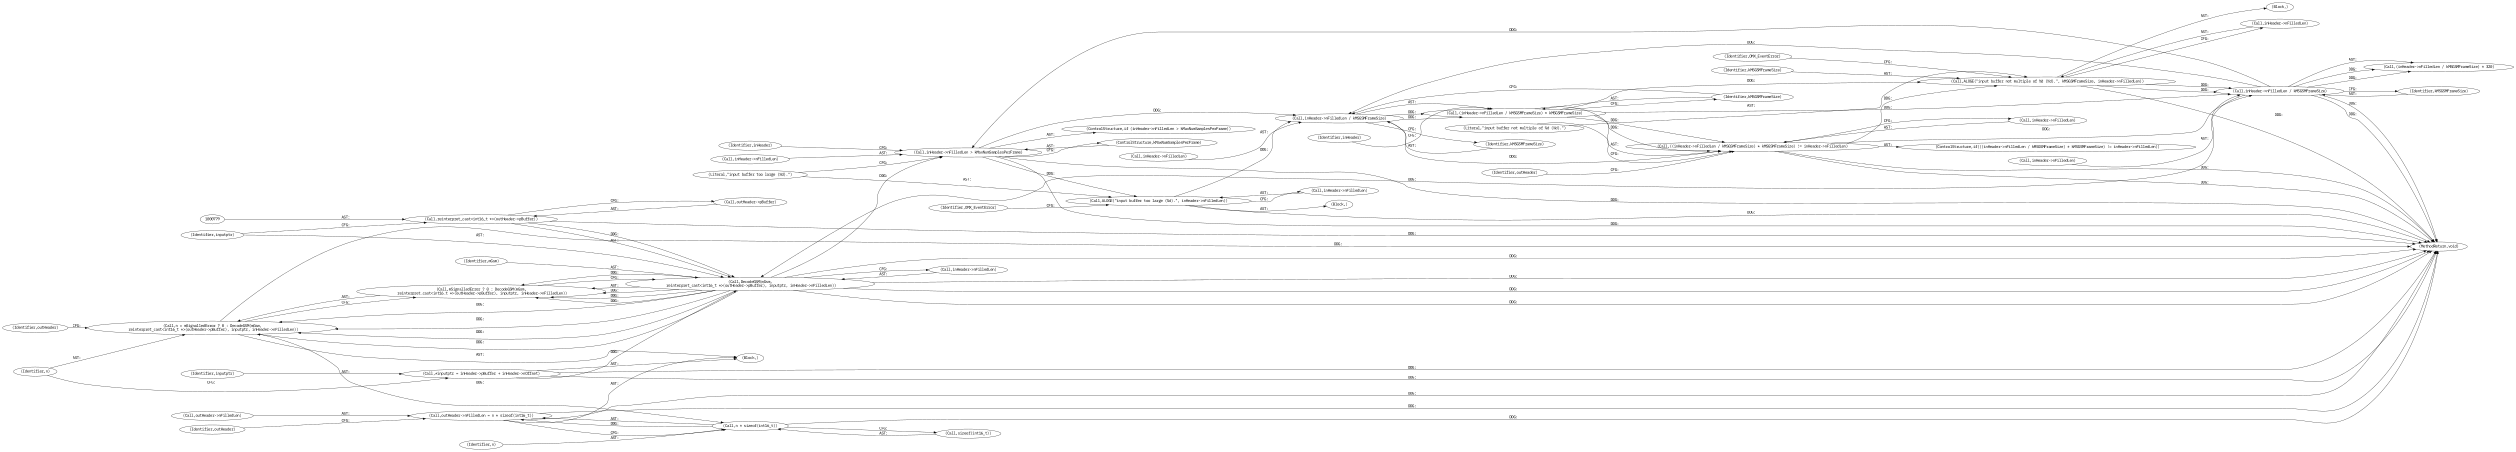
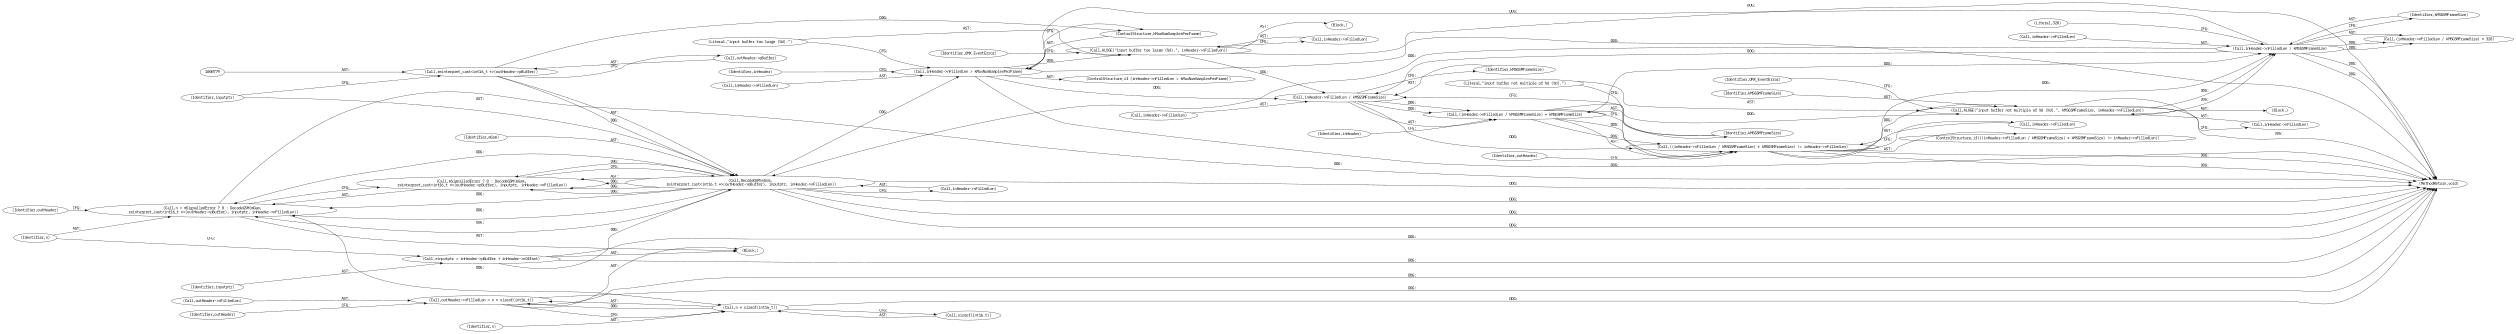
node "(Literal,320)": added
edge "(Call,reinterpret_cast<int16_t *>(outHeader->pBuffer))" -> "(MethodReturn,void)": now "(Call,reinterpret_cast<int16_t *>(outHeader->pBuffer))" -> "(ControlStructure,kMaxNumSamplesPerFrame)"
